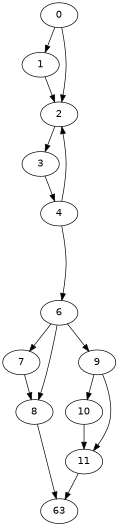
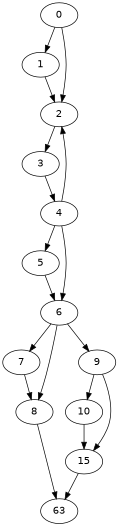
node "5": added
node "11": label "11" -> "15"
